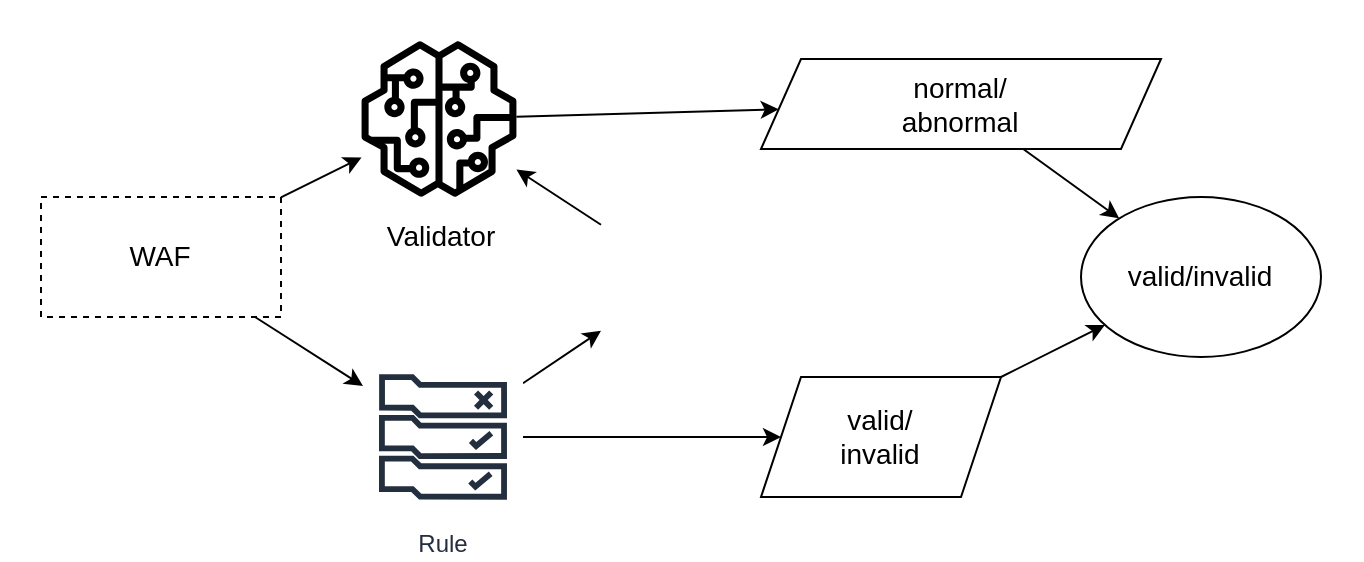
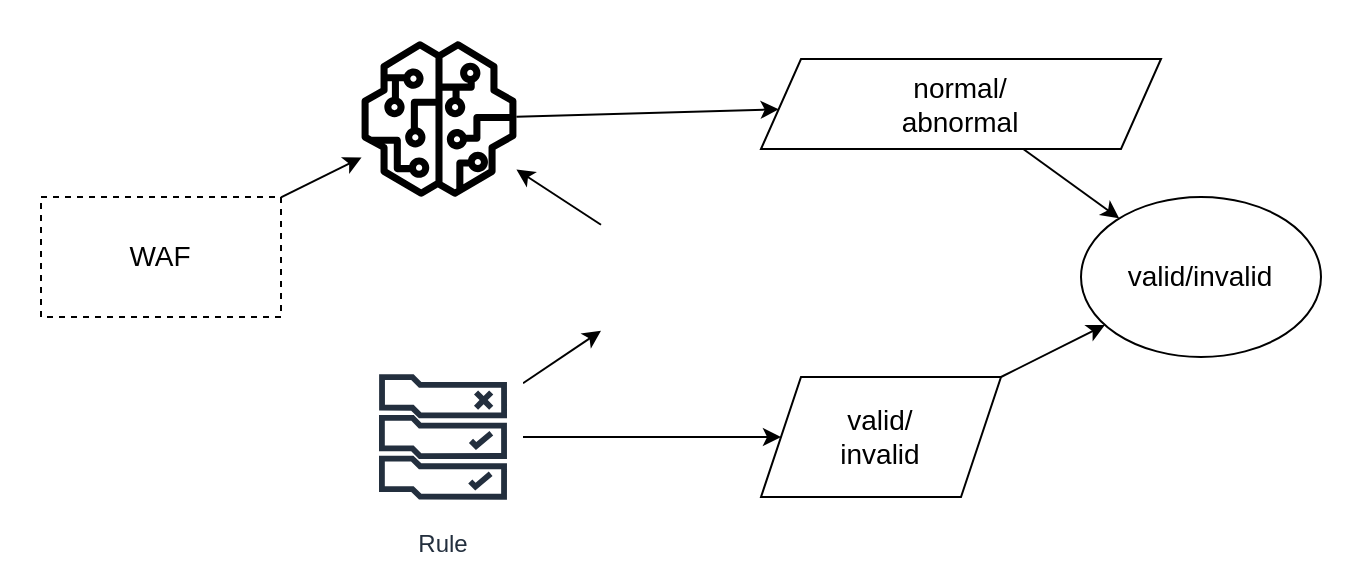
node "Validator": removed
edge "WAF" -> "Rule": removed
